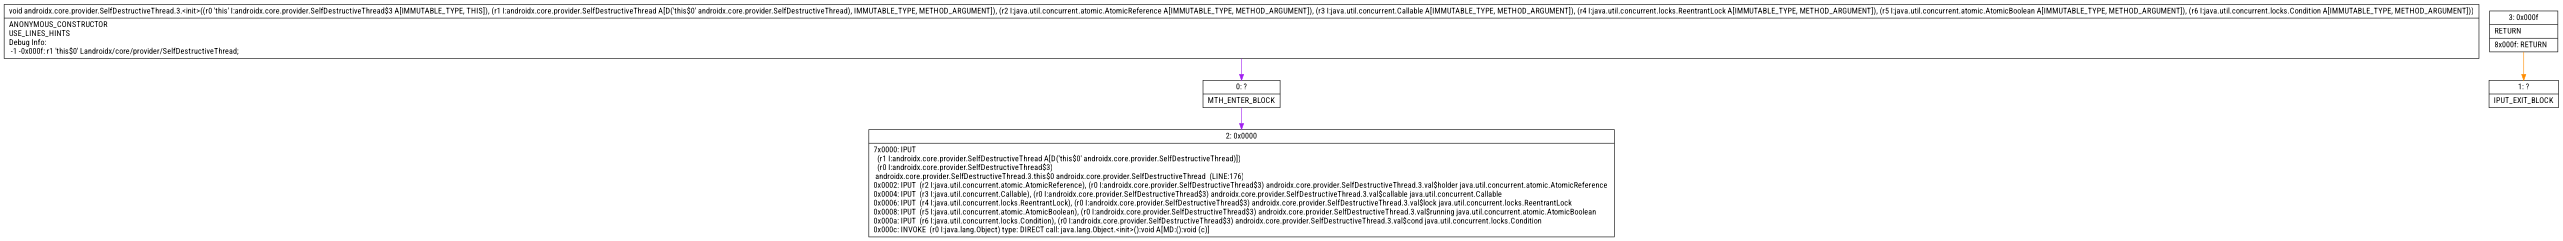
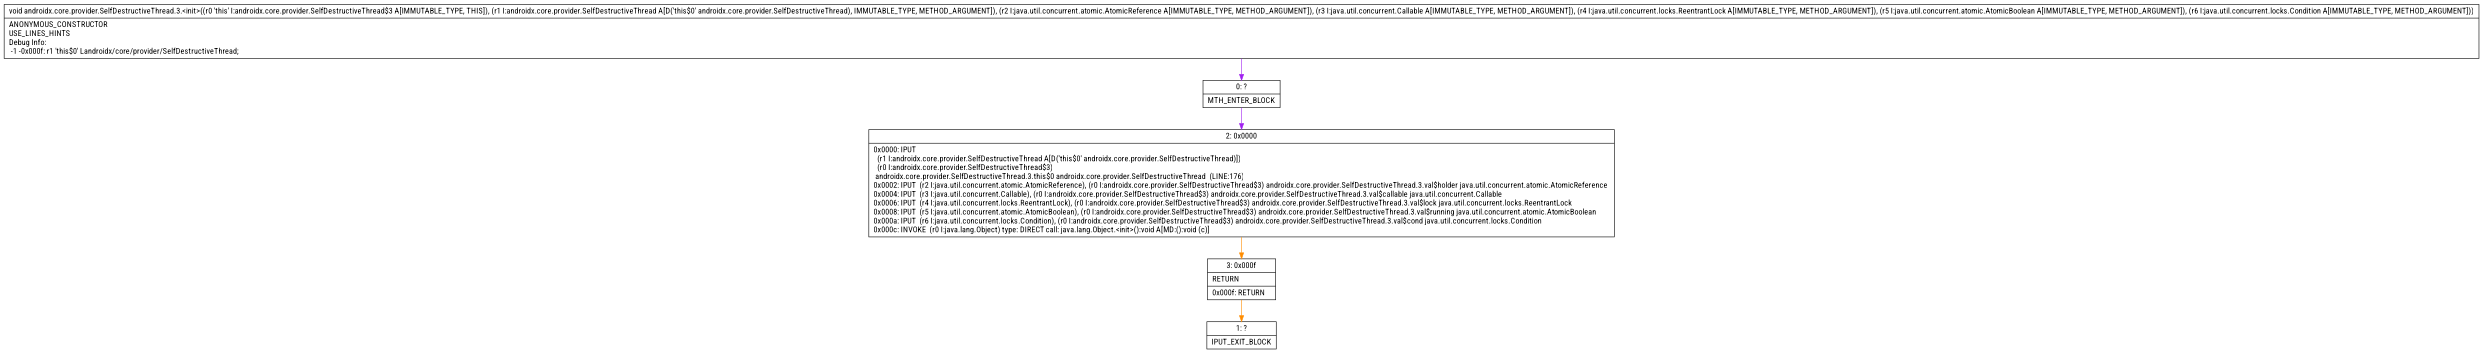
node "3: 0x000f": text "8x000f: RETURN" -> "0x000f: RETURN"
node "2: 0x0000": text "7x0000: IPUT" -> "0x0000: IPUT"
edge "2: 0x0000" -> "3: 0x000f": added
